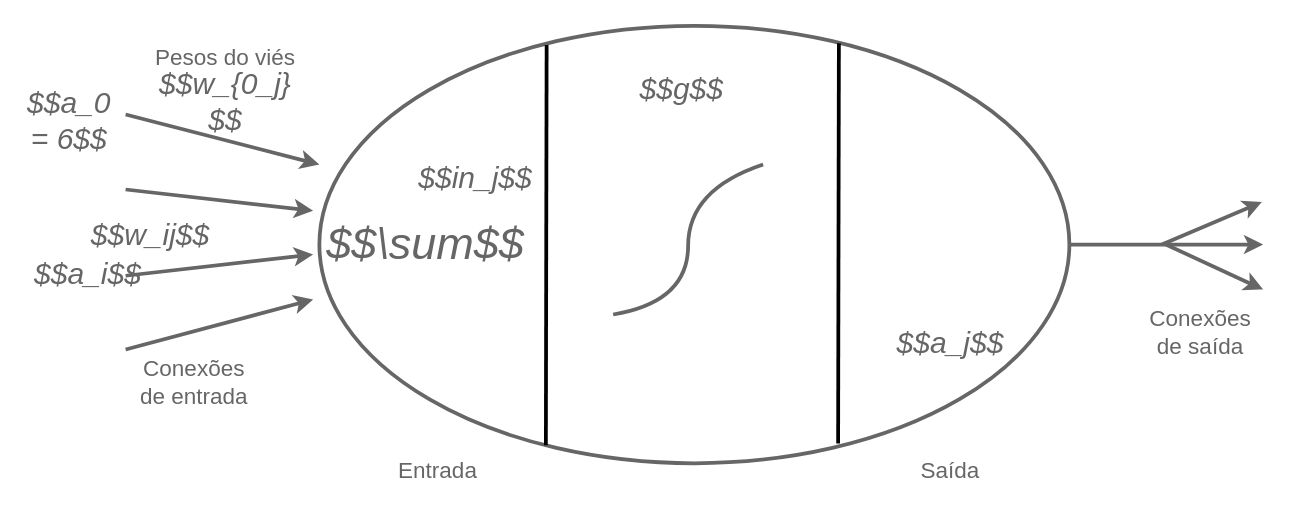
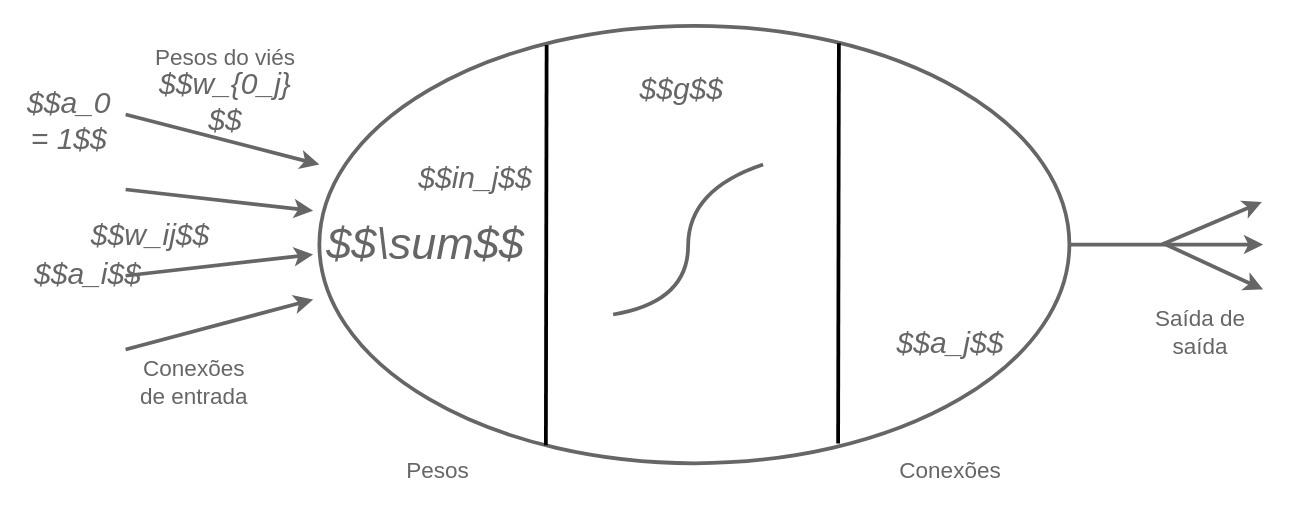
node "$$a_0 = 6$$": label "$$a_0 = 6$$" -> "$$a_0 = 1$$"
node "Conexões de saída": label "Conexões de saída" -> "Saída de saída"
node "Entrada": label "Entrada" -> "Pesos"
node "Saída": label "Saída" -> "Conexões"
